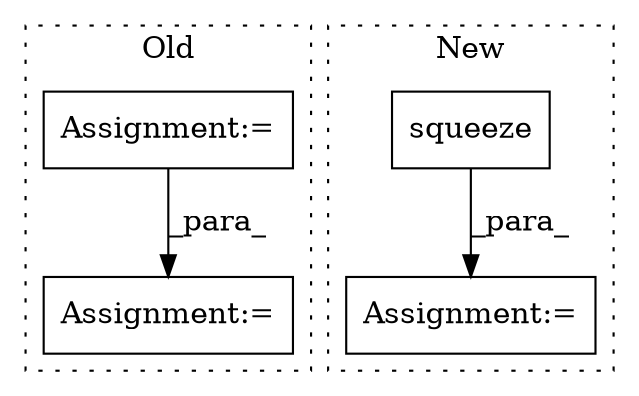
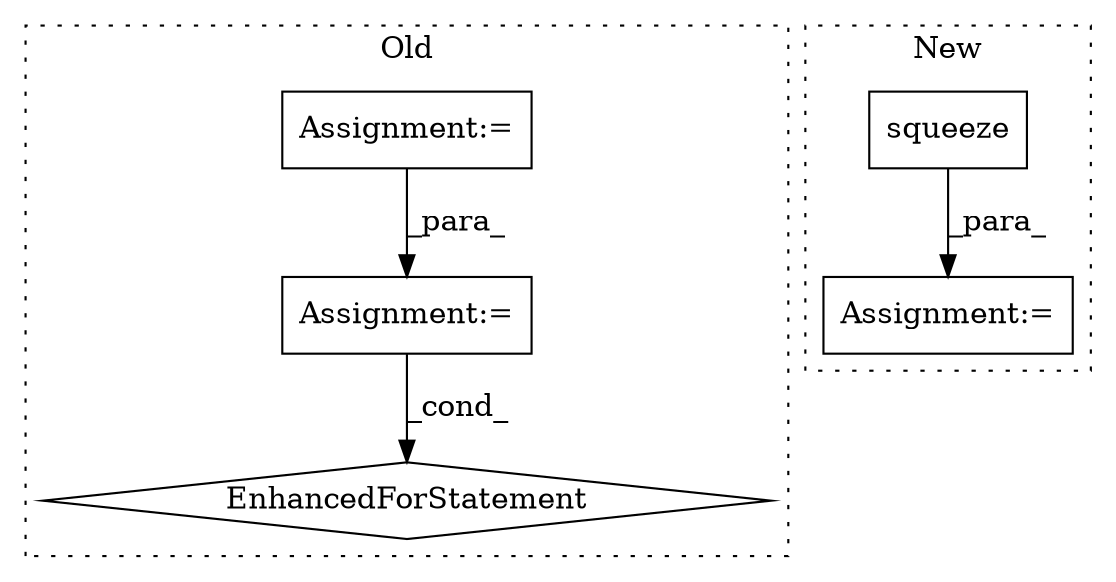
node "EnhancedForStatement": added
